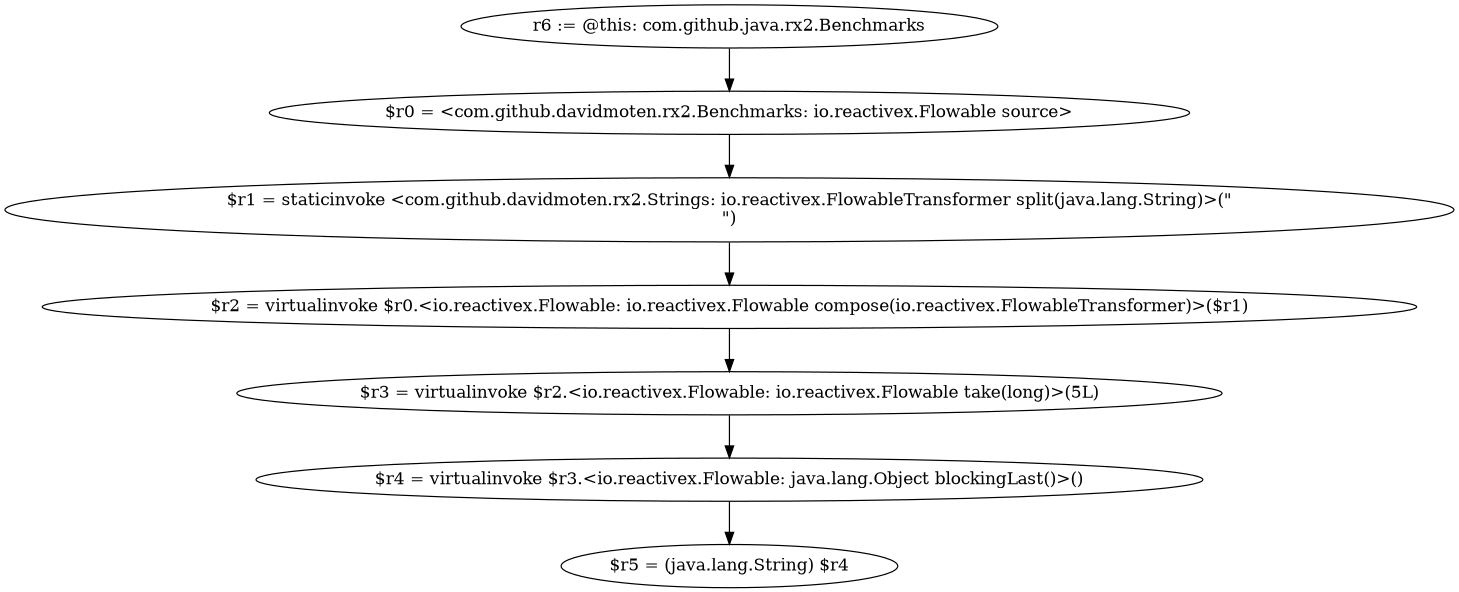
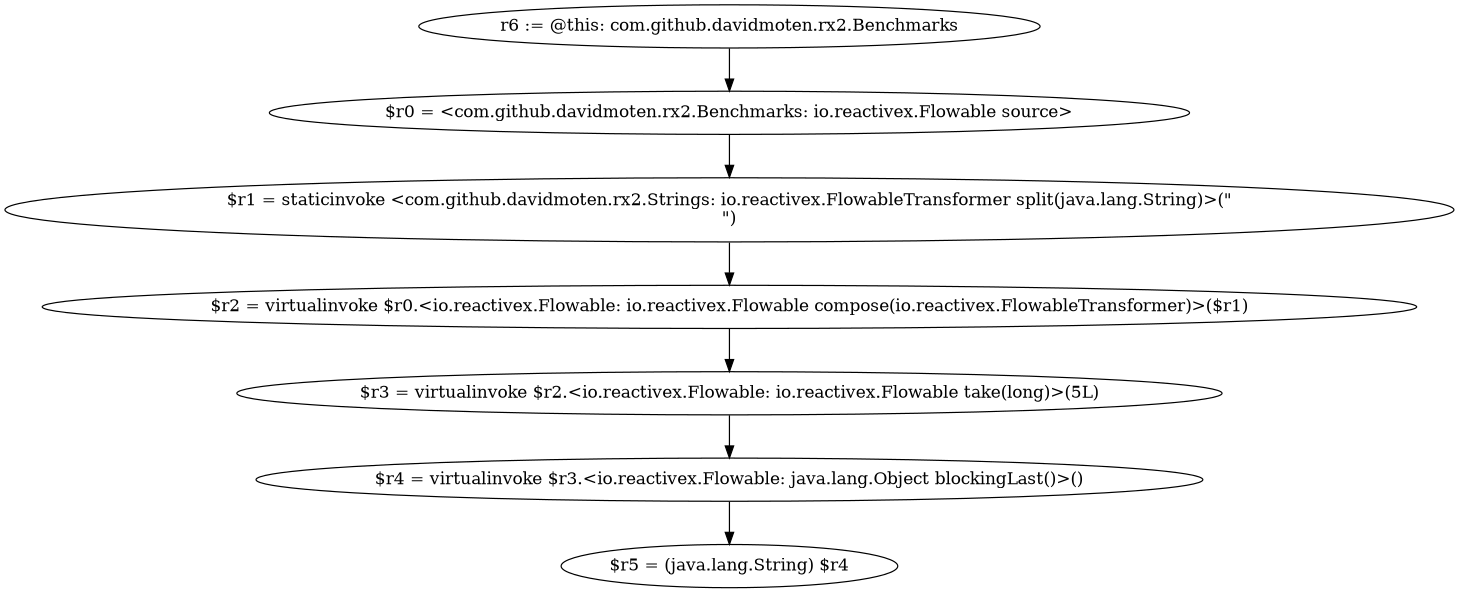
node "r6 := @this: com.github.java.rx2.Benchmarks": label "r6 := @this: com.github.java.rx2.Benchmarks" -> "r6 := @this: com.github.davidmoten.rx2.Benchmarks"
